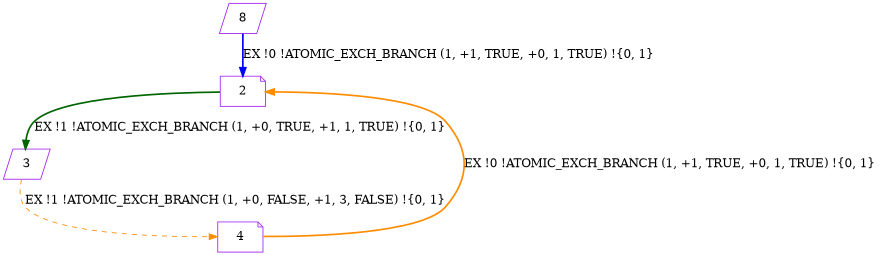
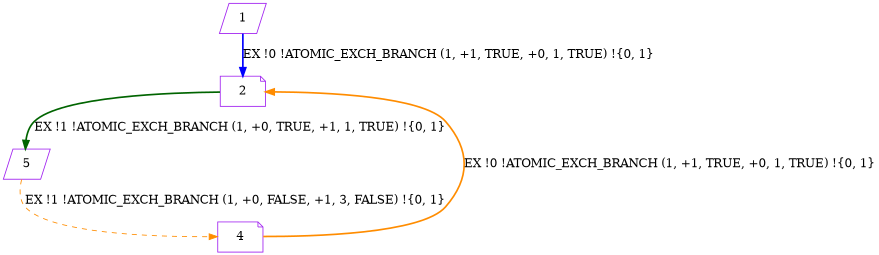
node "8": label "8" -> "1"
node "3": label "3" -> "5"
